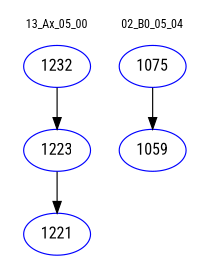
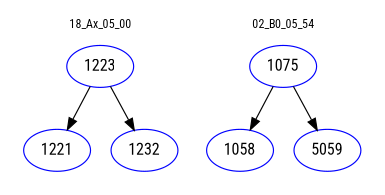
cluster "13_Ax_05_00": label "13_Ax_05_00" -> "18_Ax_05_00"
cluster "02_B0_05_04": label "02_B0_05_04" -> "02_B0_05_54"
edge "1232" -> "1223": reversed
node "1059": label "1059" -> "5059"
node "1058": added
